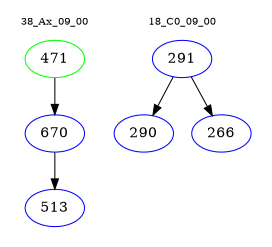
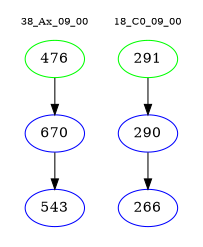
node "471": label "471" -> "476"
node "291": color blue -> green
edge "291" -> "266": now "290" -> "266"
node "513": label "513" -> "543"
